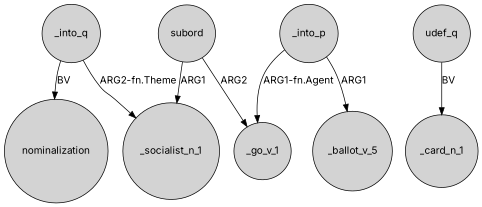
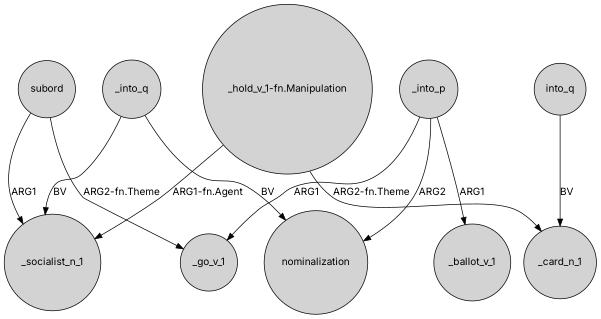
node "udef_q": label "udef_q" -> "into_q"
edge "_into_q" -> "_socialist_n_1": label "ARG2-fn.Theme" -> "BV"
edge "subord" -> "_go_v_1": label "ARG2" -> "ARG2-fn.Theme"
edge "_into_p" -> "_go_v_1": label "ARG1-fn.Agent" -> "ARG1"
node "_hold_v_1-fn.Manipulation": added
node "_ballot_v_5": label "_ballot_v_5" -> "_ballot_v_1"
edge "_into_p" -> "nominalization": added, label "ARG2"
